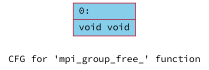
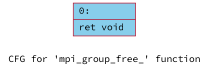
node "0:": text "void void" -> "ret void"
